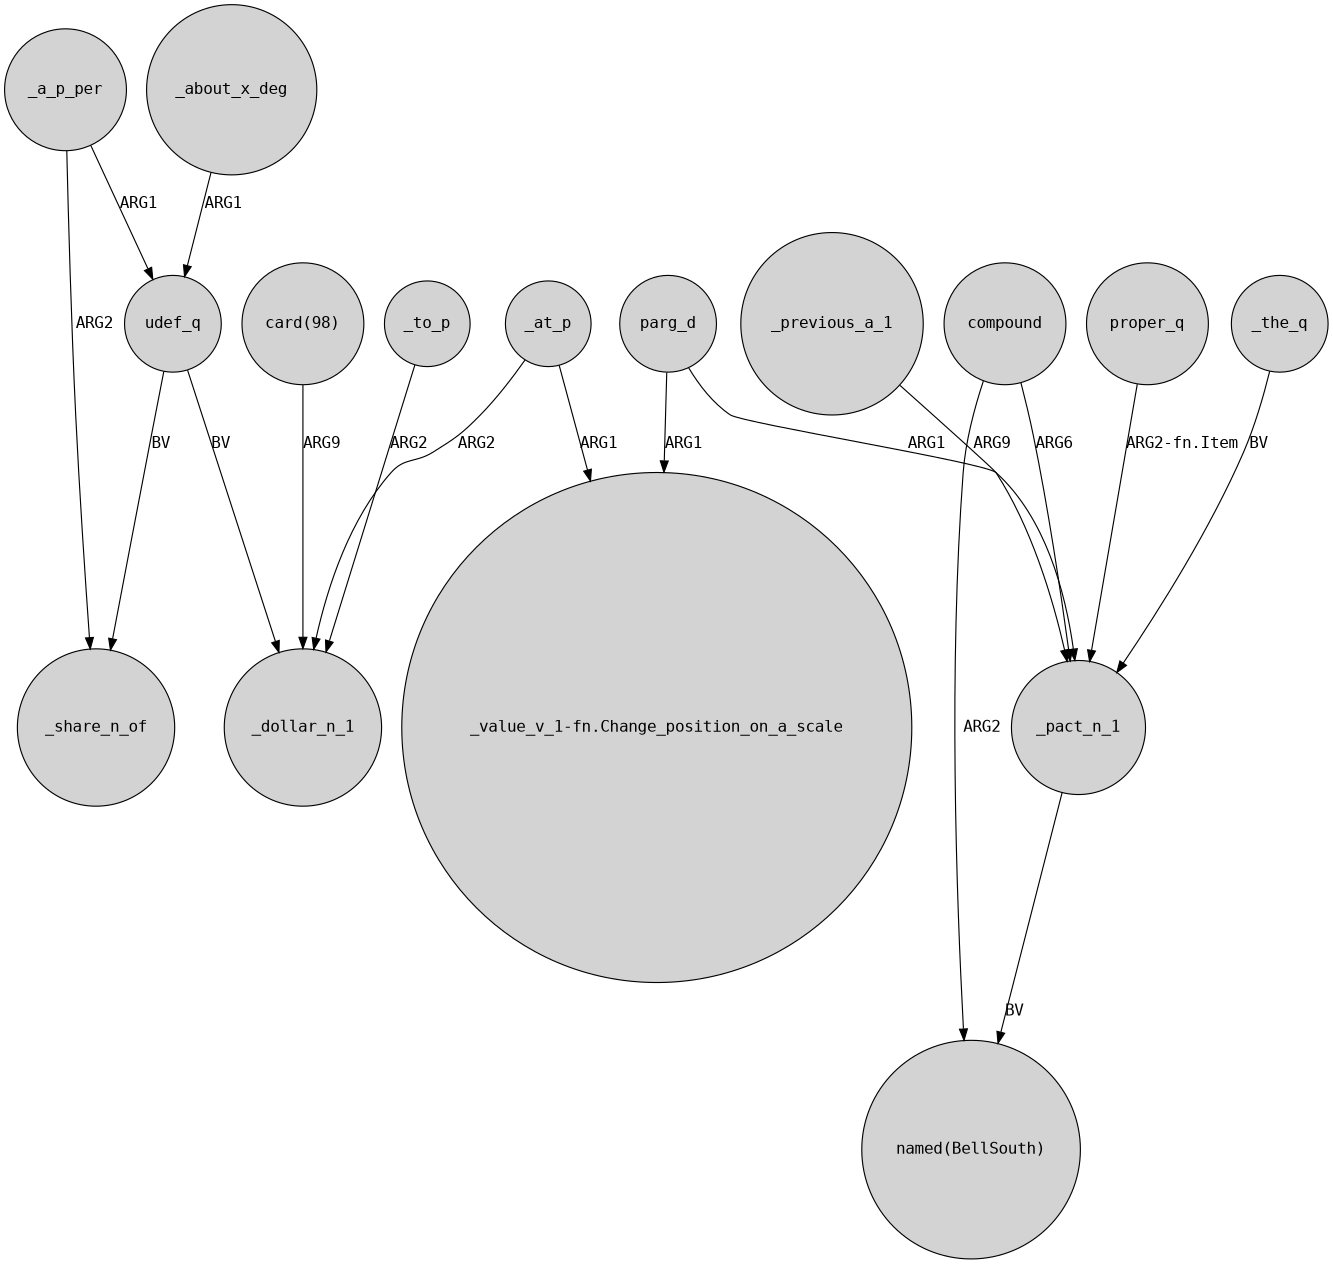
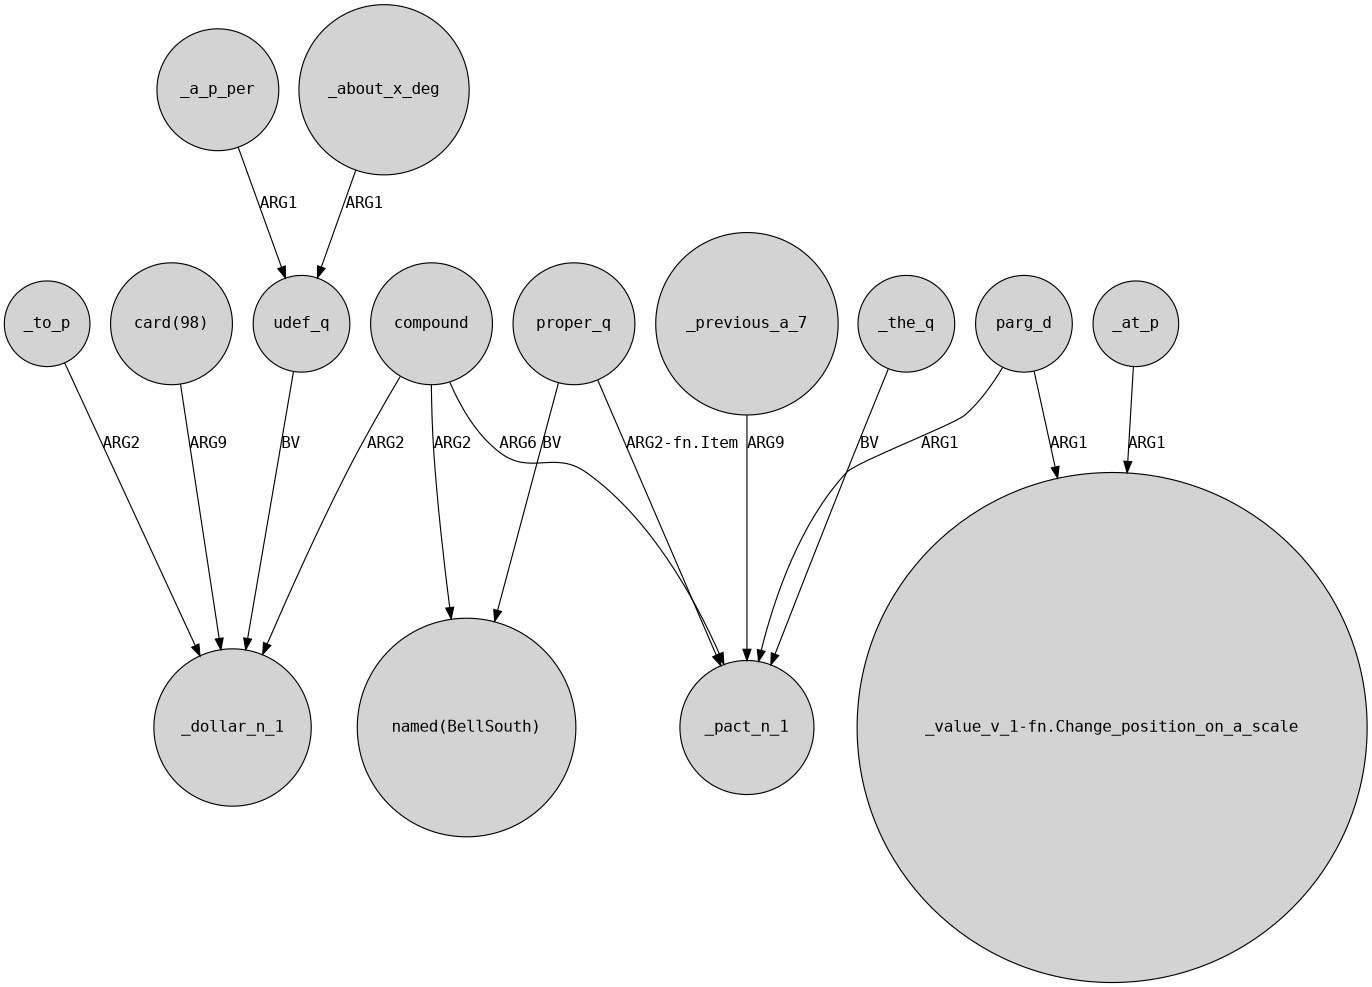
node "_previous_a_1": label "_previous_a_1" -> "_previous_a_7"
edge "_at_p" -> "_dollar_n_1": now "compound" -> "_dollar_n_1"
node "_share_n_of": removed
edge "_pact_n_1" -> "named(BellSouth)": now "proper_q" -> "named(BellSouth)"
